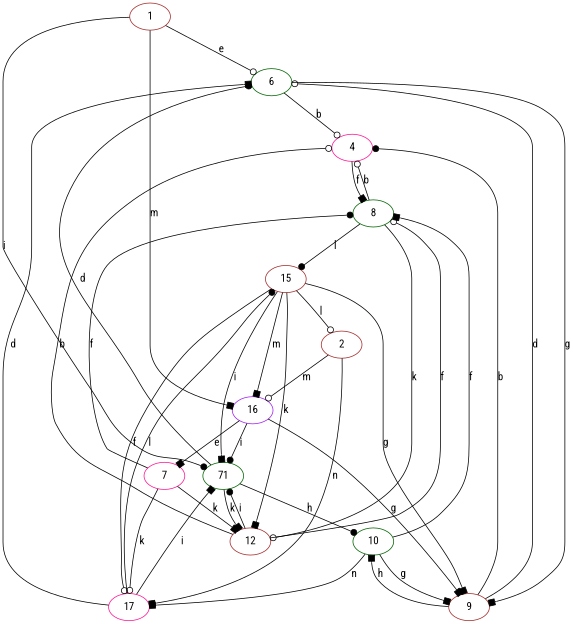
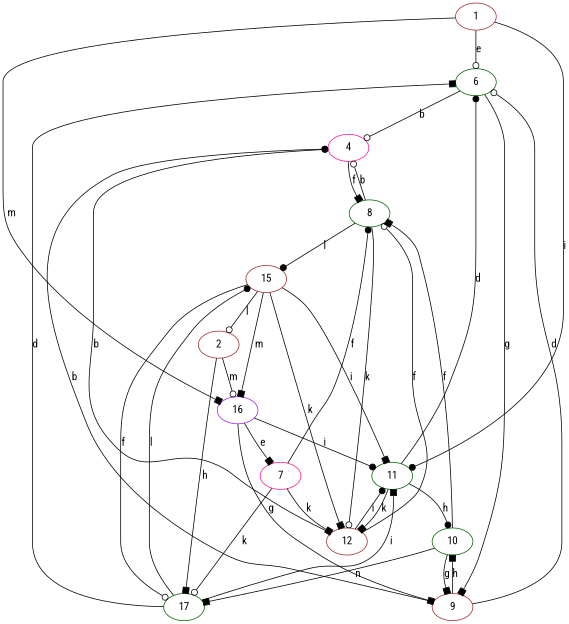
edge "15" -> "9": removed, label "g"
node "71": label "71" -> "11"
edge "2" -> "17": label "n" -> "h"
node "17": color deeppink -> darkgreen
